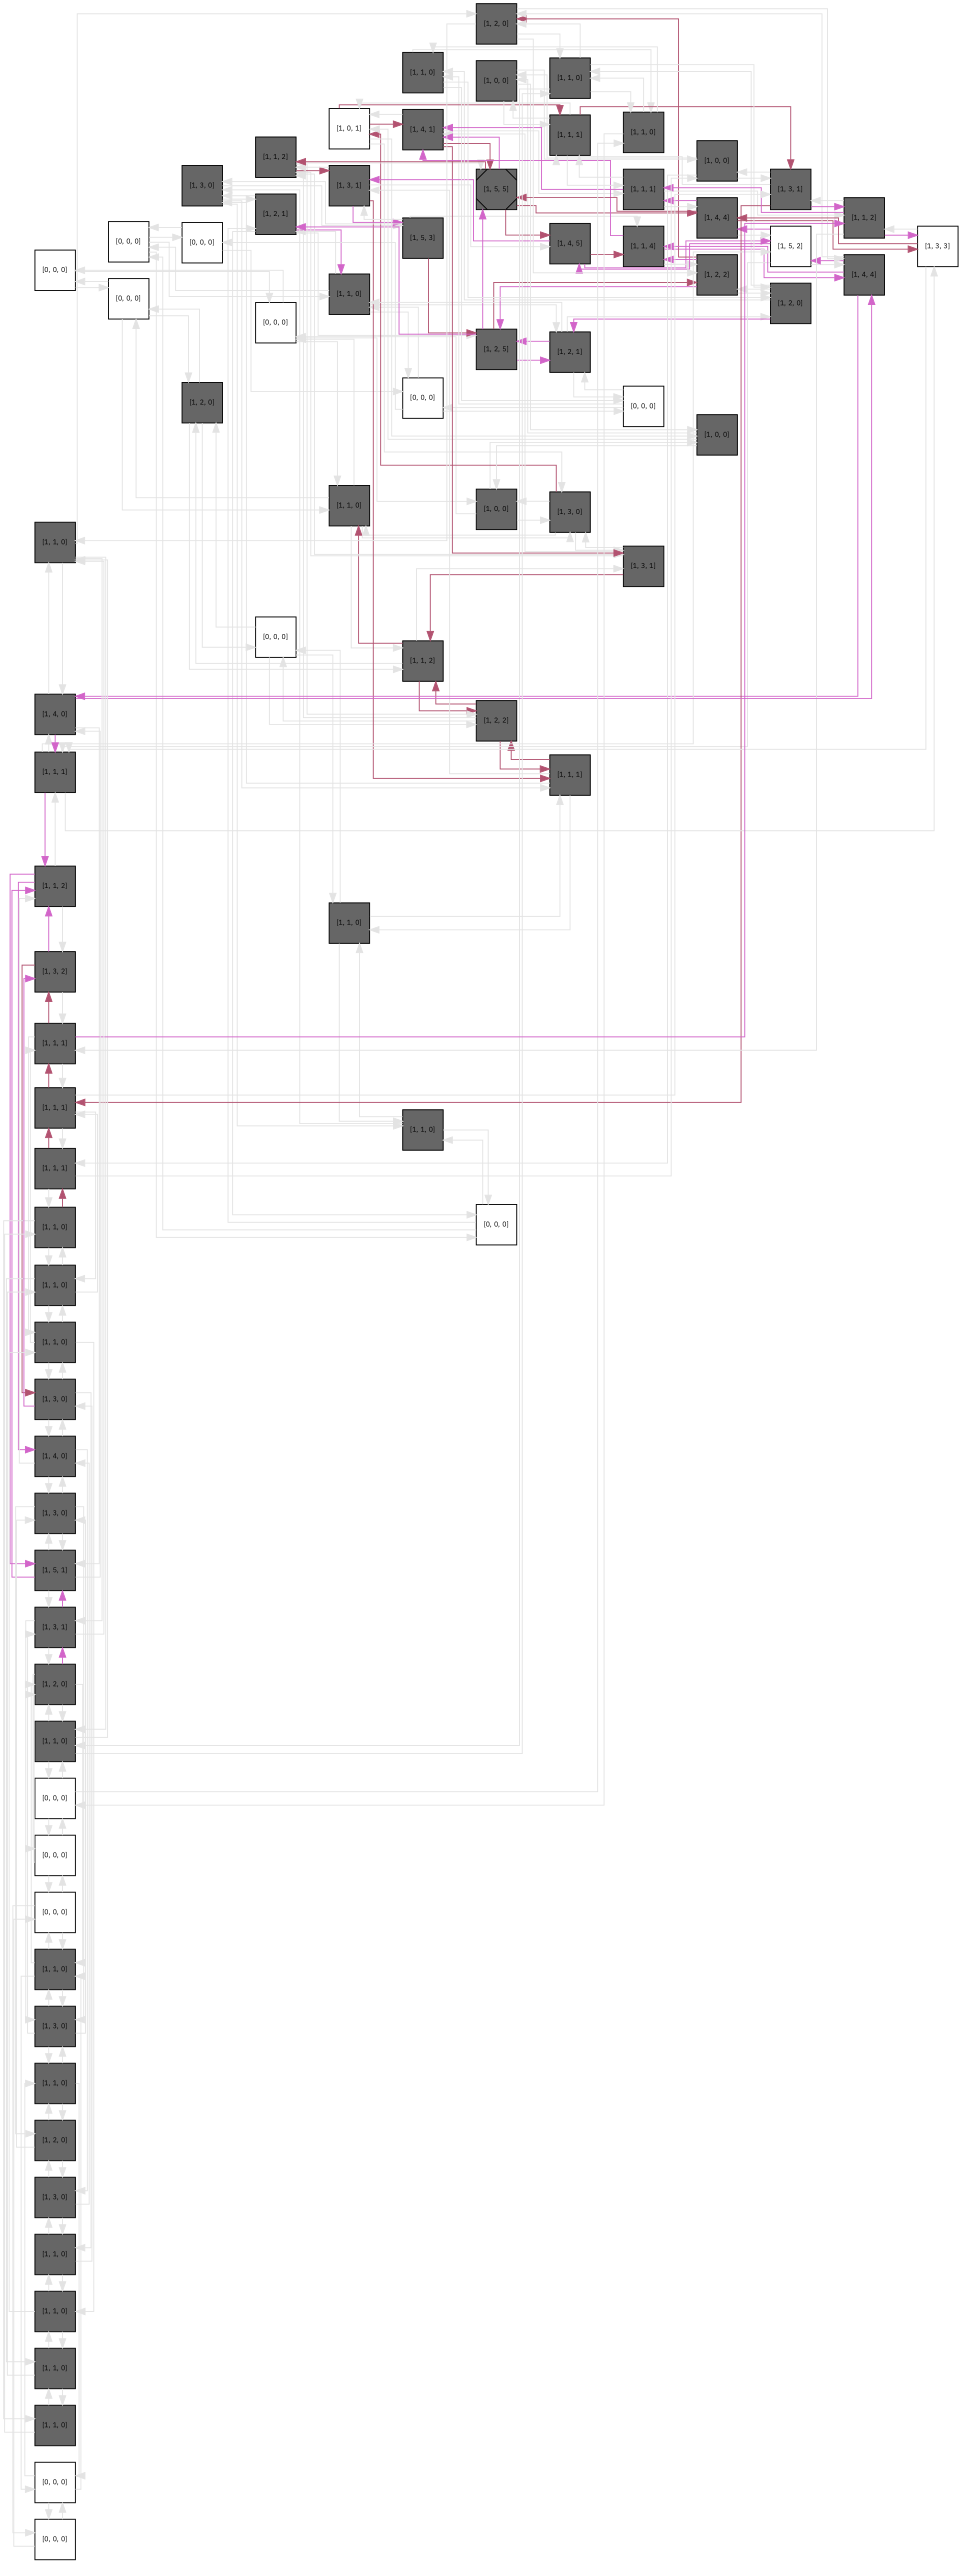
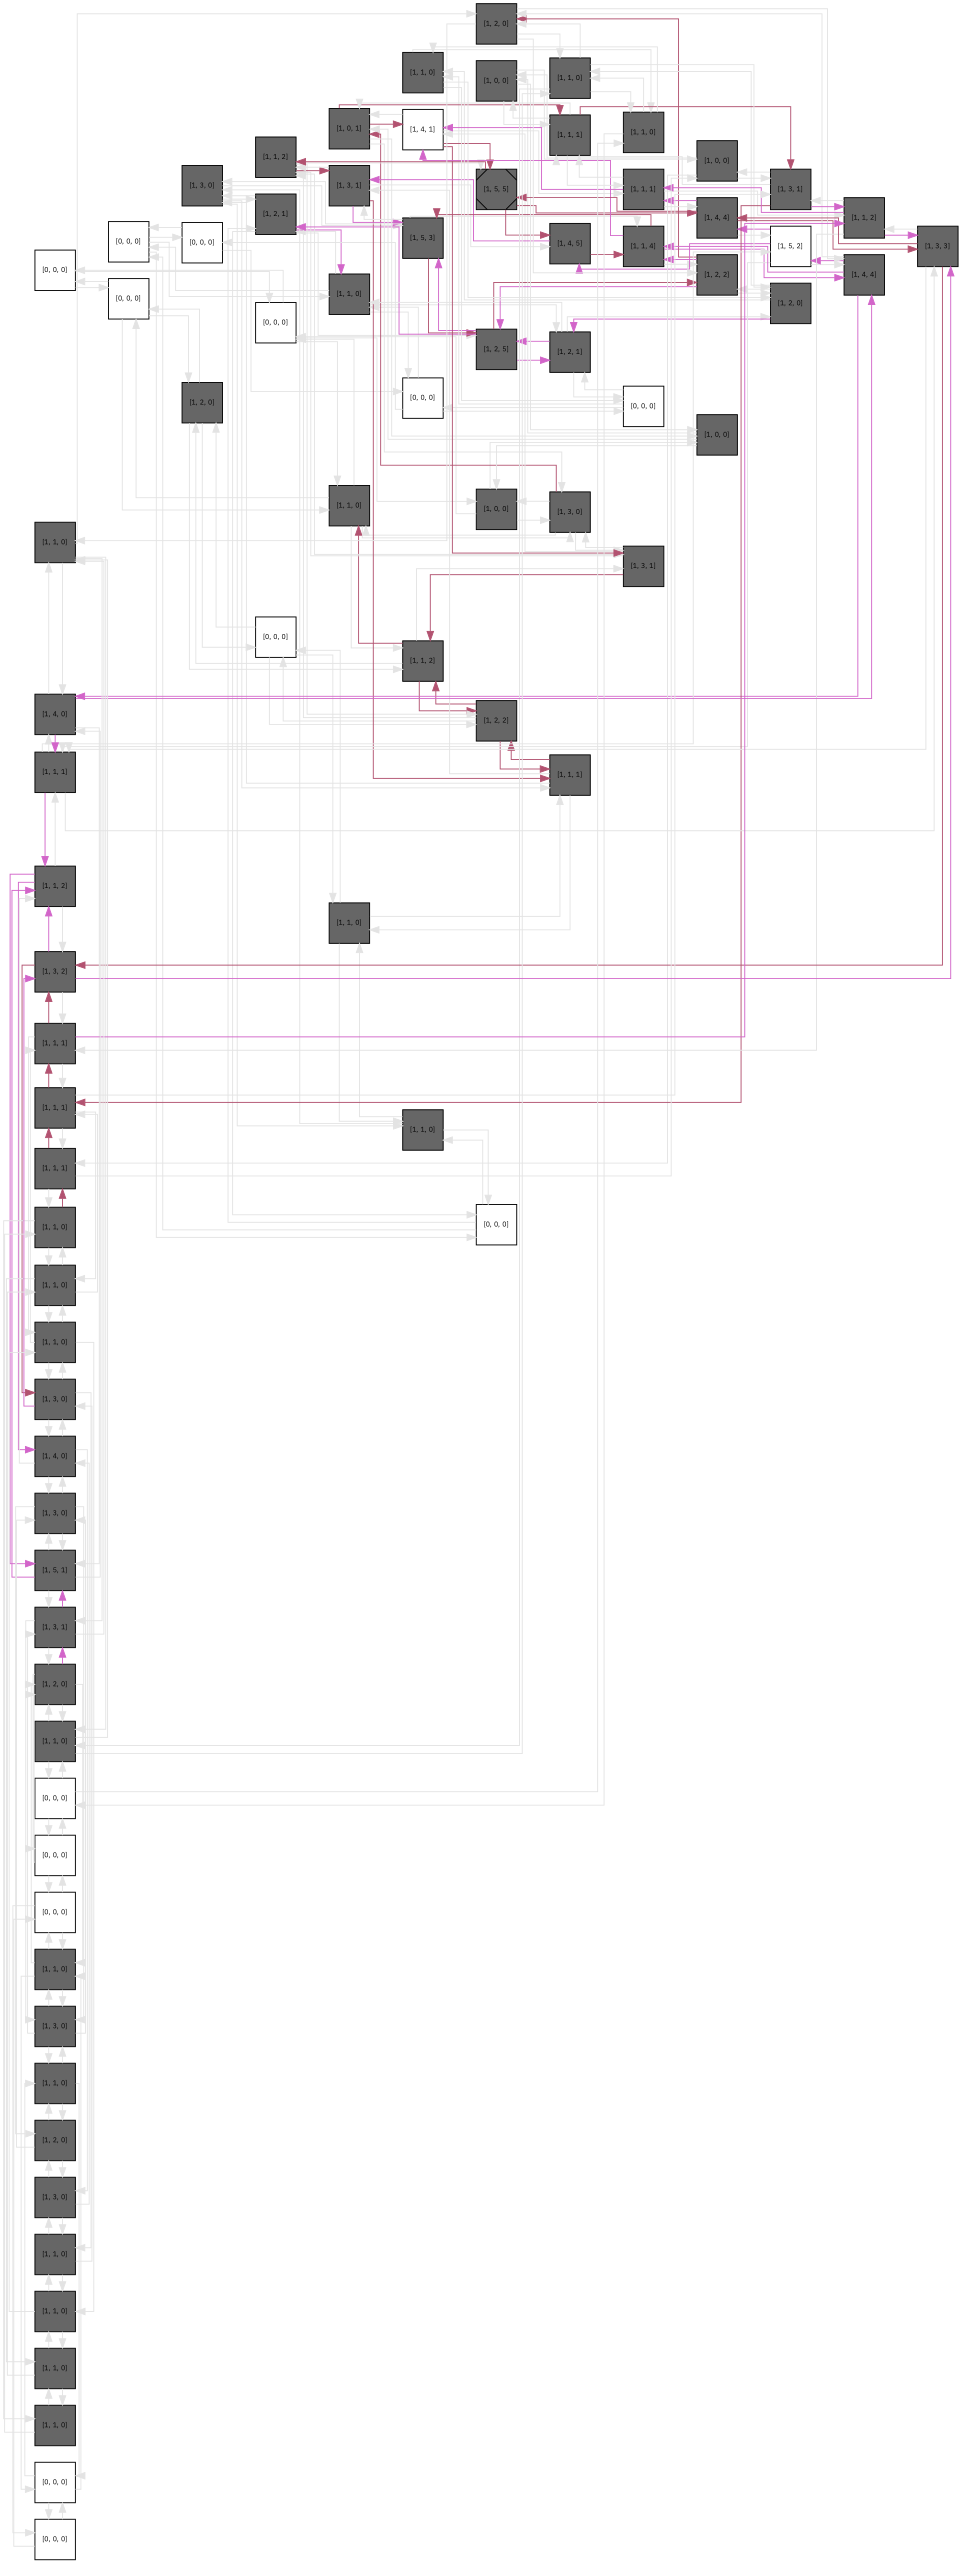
node "[1, 0, 1]": fillcolor #ffffff -> #666666
node "[1, 4, 1]": fillcolor #666666 -> #ffffff
edge "[1, 5, 5]" -> "[1, 4, 1]": removed
edge "[1, 1, 4]" -> "[1, 5, 3]": added
node "[1, 3, 3]": fillcolor #ffffff -> #666666
edge "[1, 4, 5]" -> "[1, 5, 2]": removed
edge "[1, 2, 5]" -> "[1, 5, 5]": now "[1, 2, 5]" -> "[1, 5, 3]"
edge "[1, 3, 3]" -> "[1, 3, 2]": added
edge "[1, 3, 2]" -> "[1, 3, 3]": added
